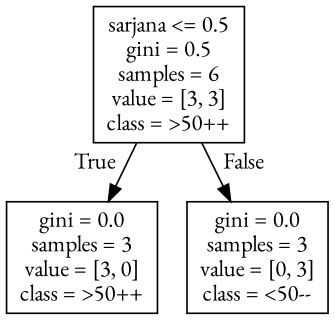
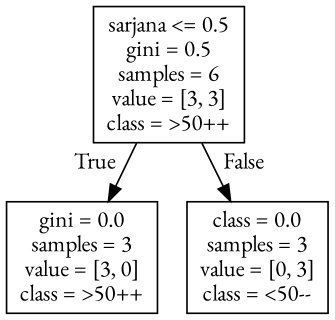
node "gini = 0.0 samples = 3 value = [0, 3] class = <50--": label "gini = 0.0 samples = 3 value = [0, 3] class = <50--" -> "class = 0.0 samples = 3 value = [0, 3] class = <50--"
